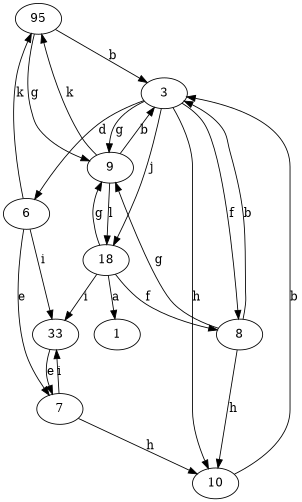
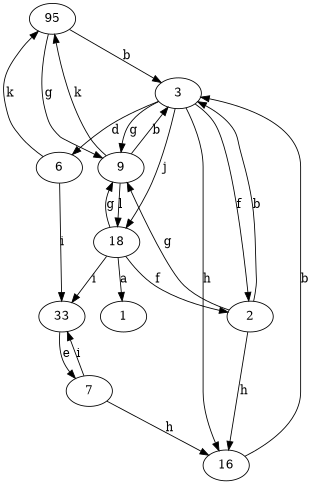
edge "6" -> "7": removed, label "e"
node "8": label "8" -> "2"
node "10": label "10" -> "16"
